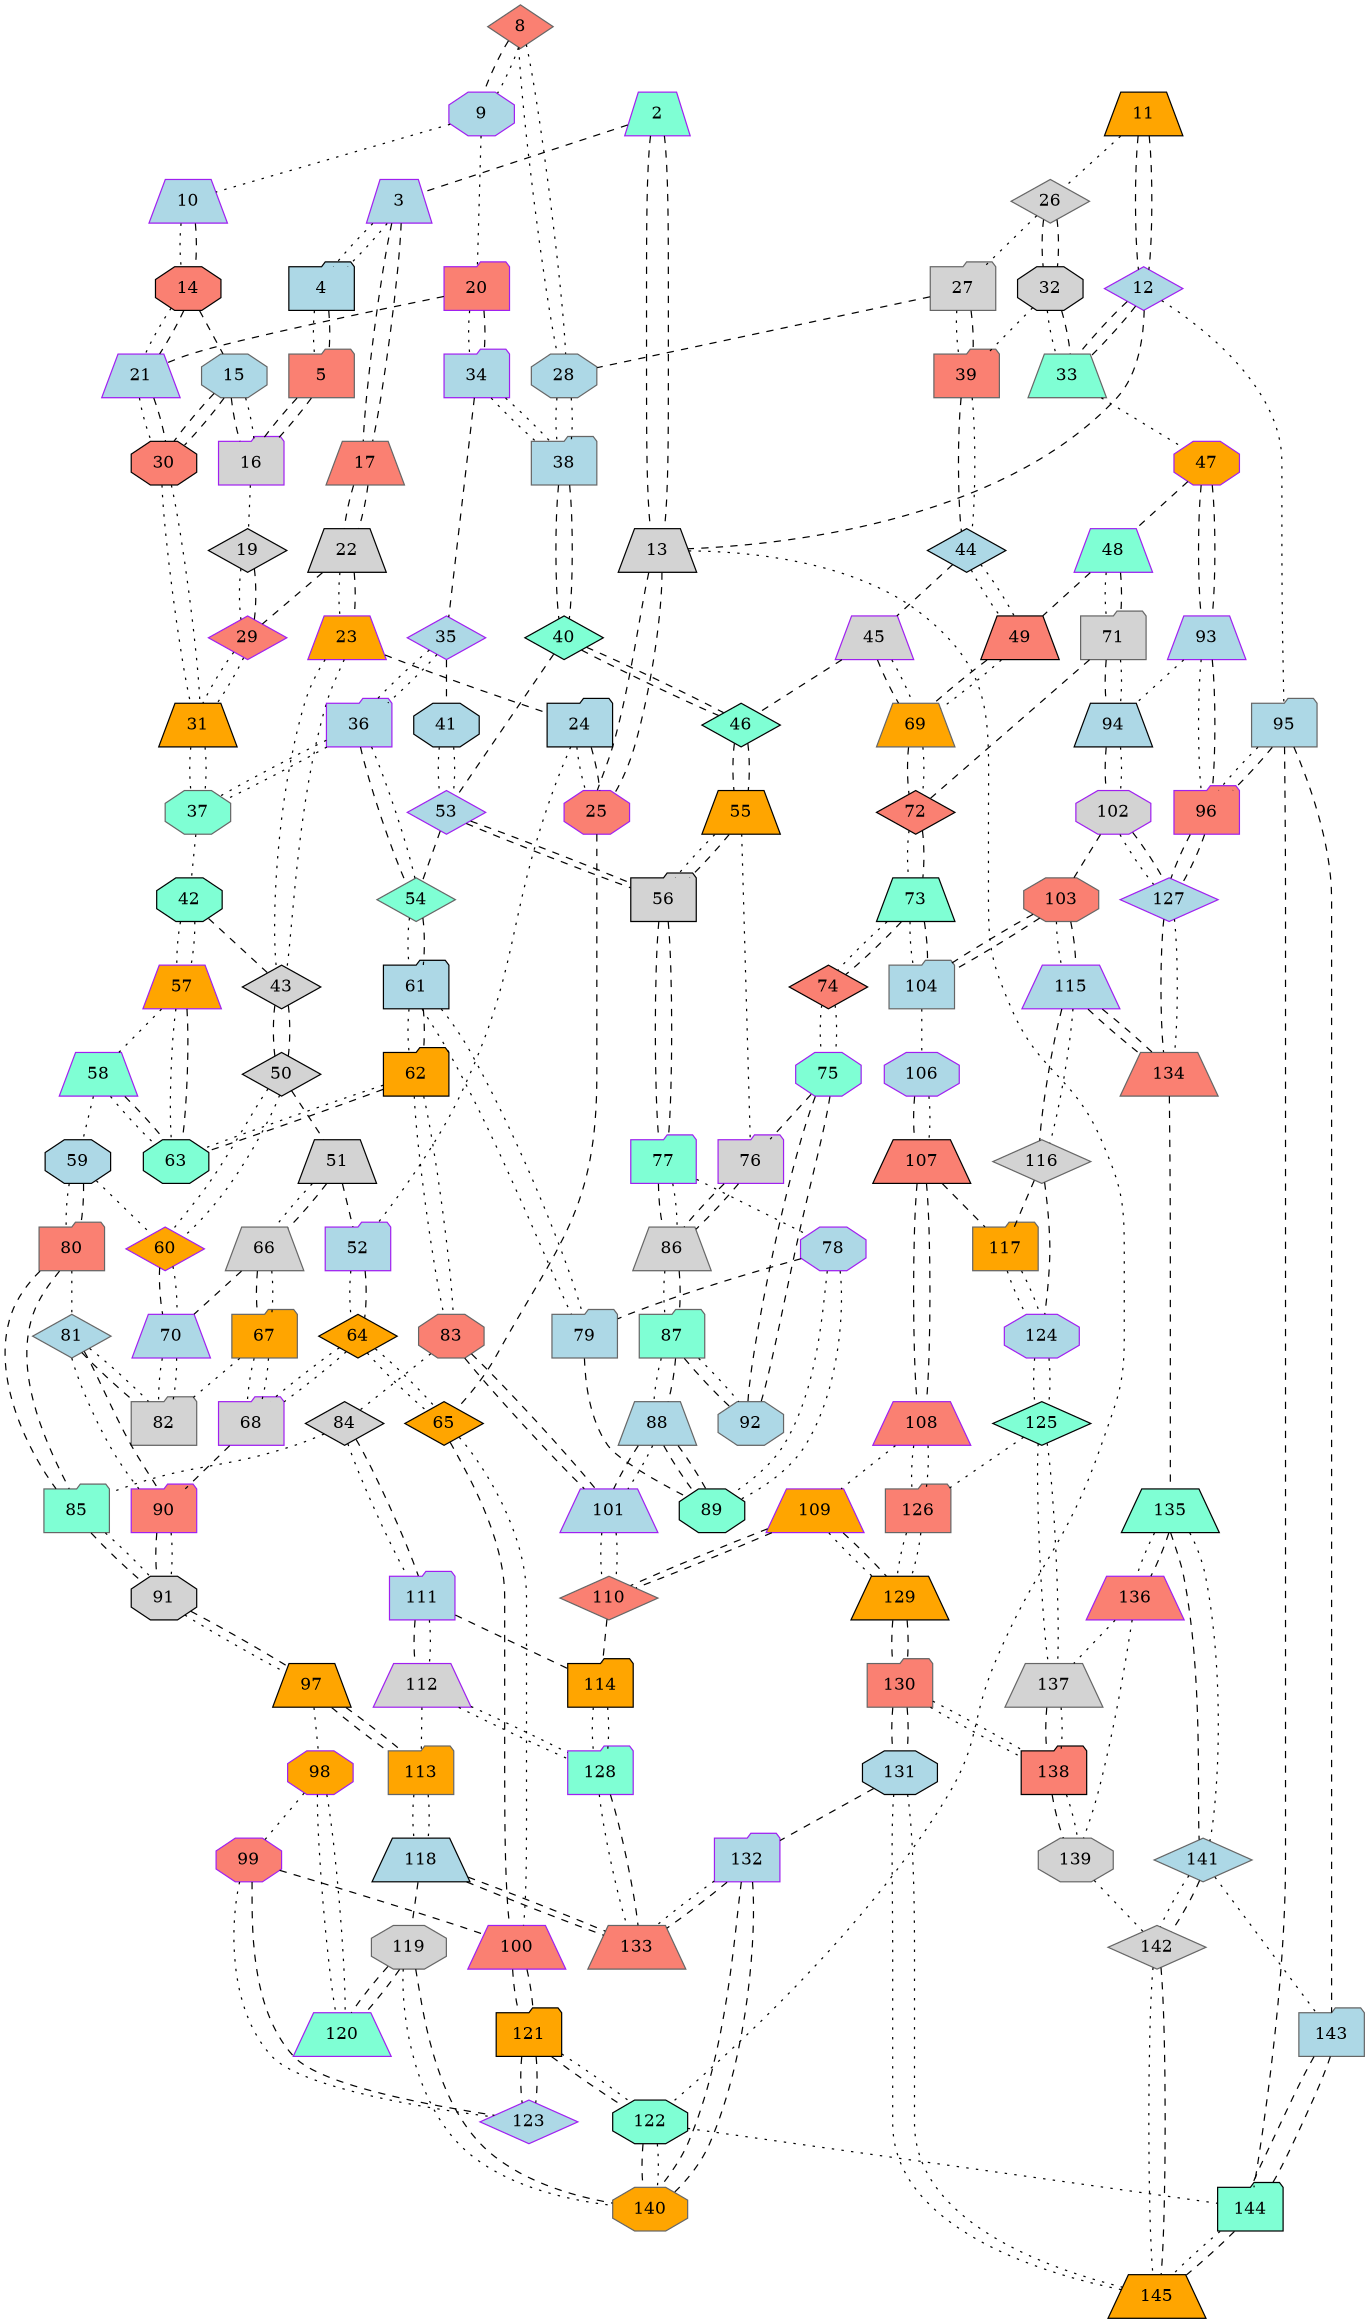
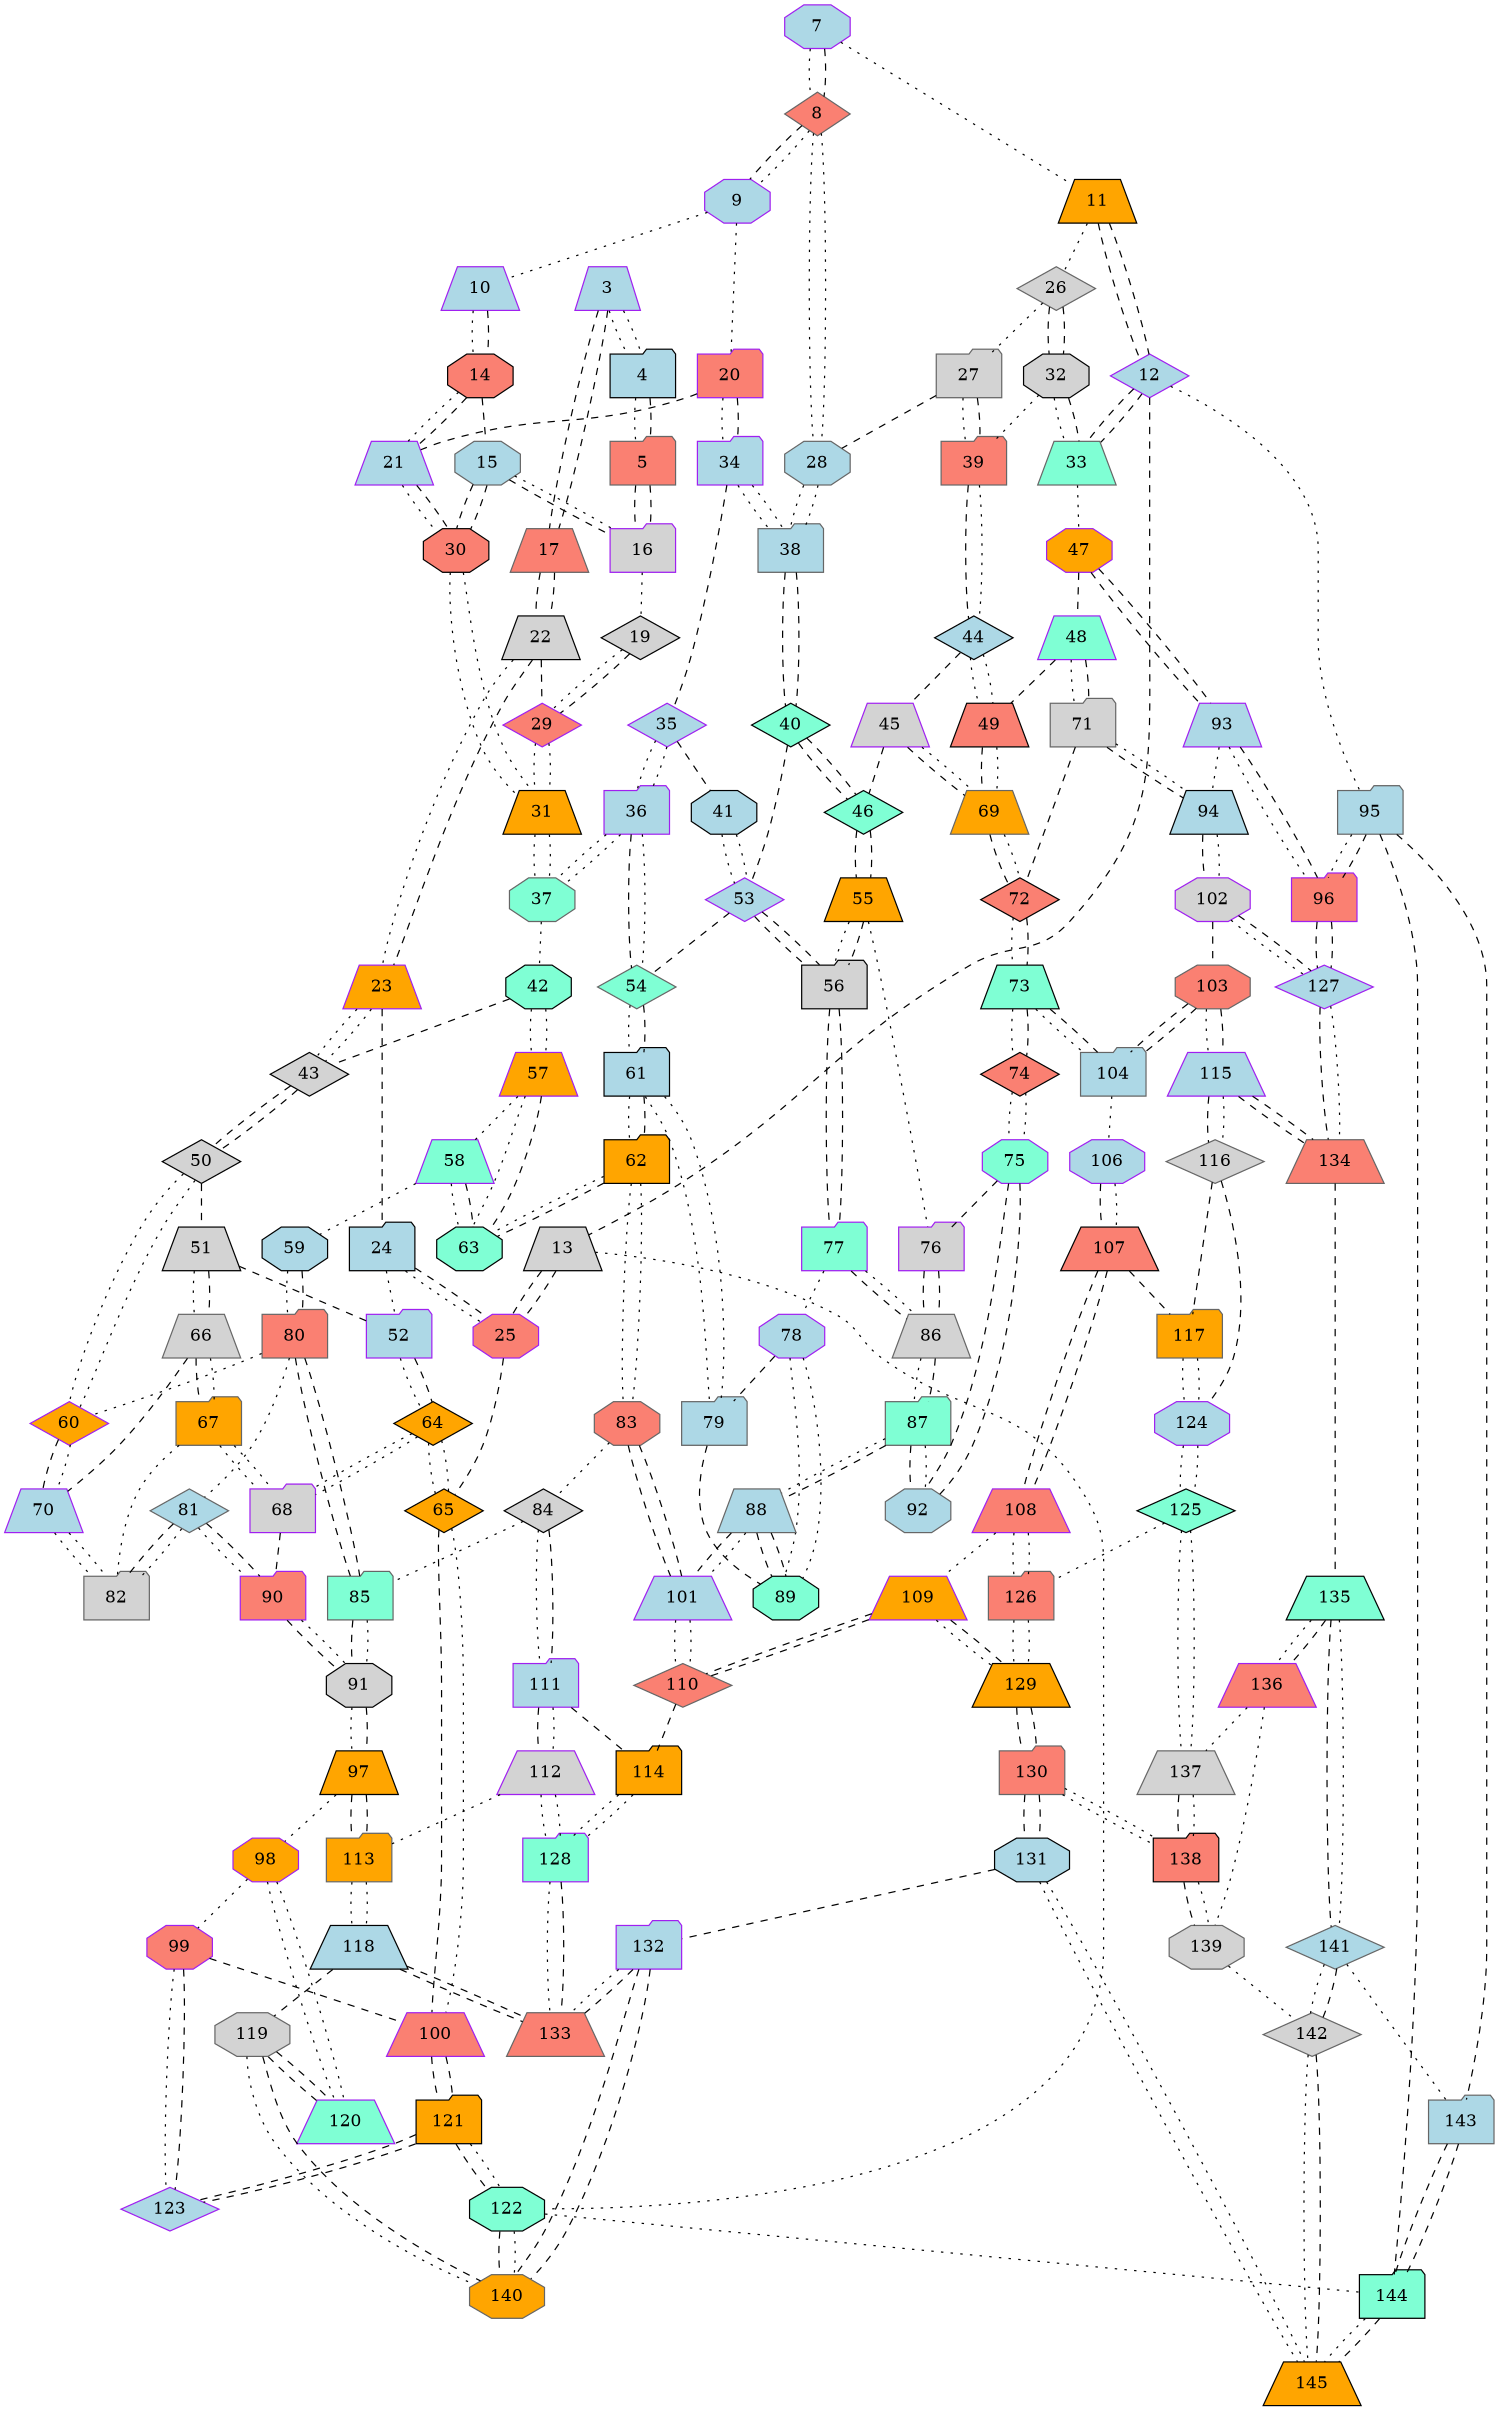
node "7": added
node "2": removed
edge "59" -- "60": now "80" -- "60"
